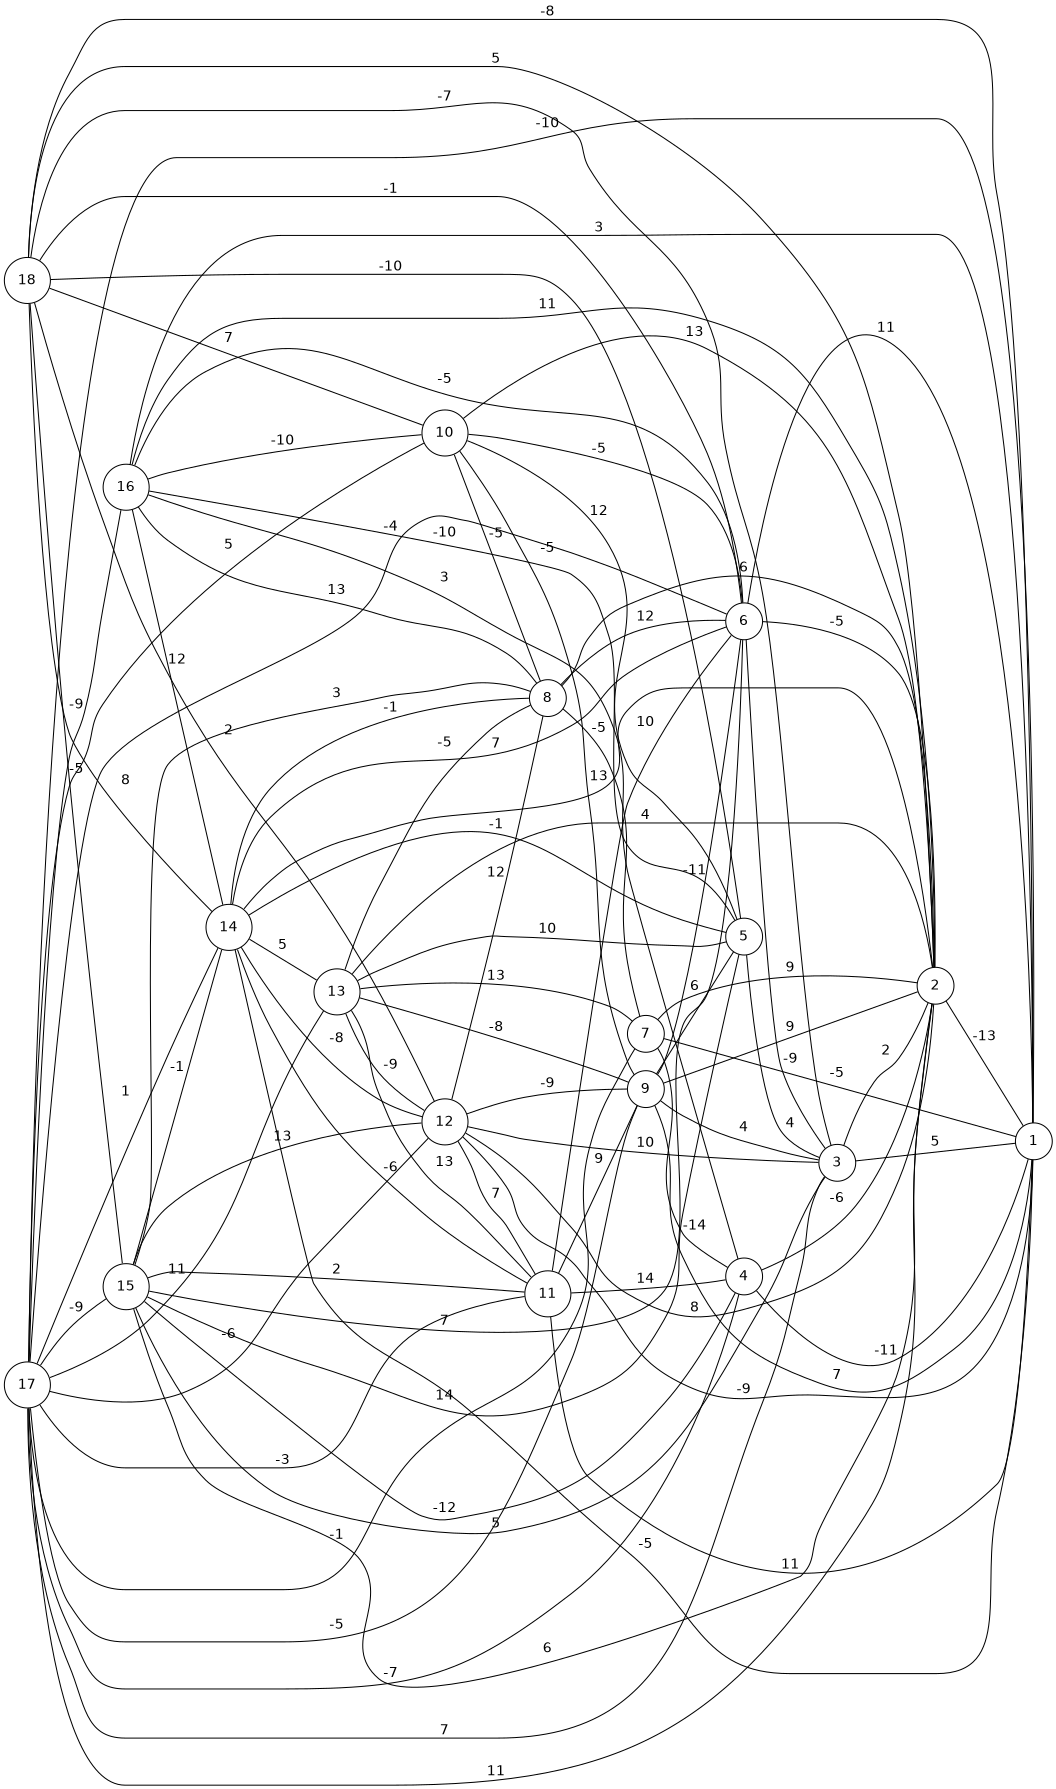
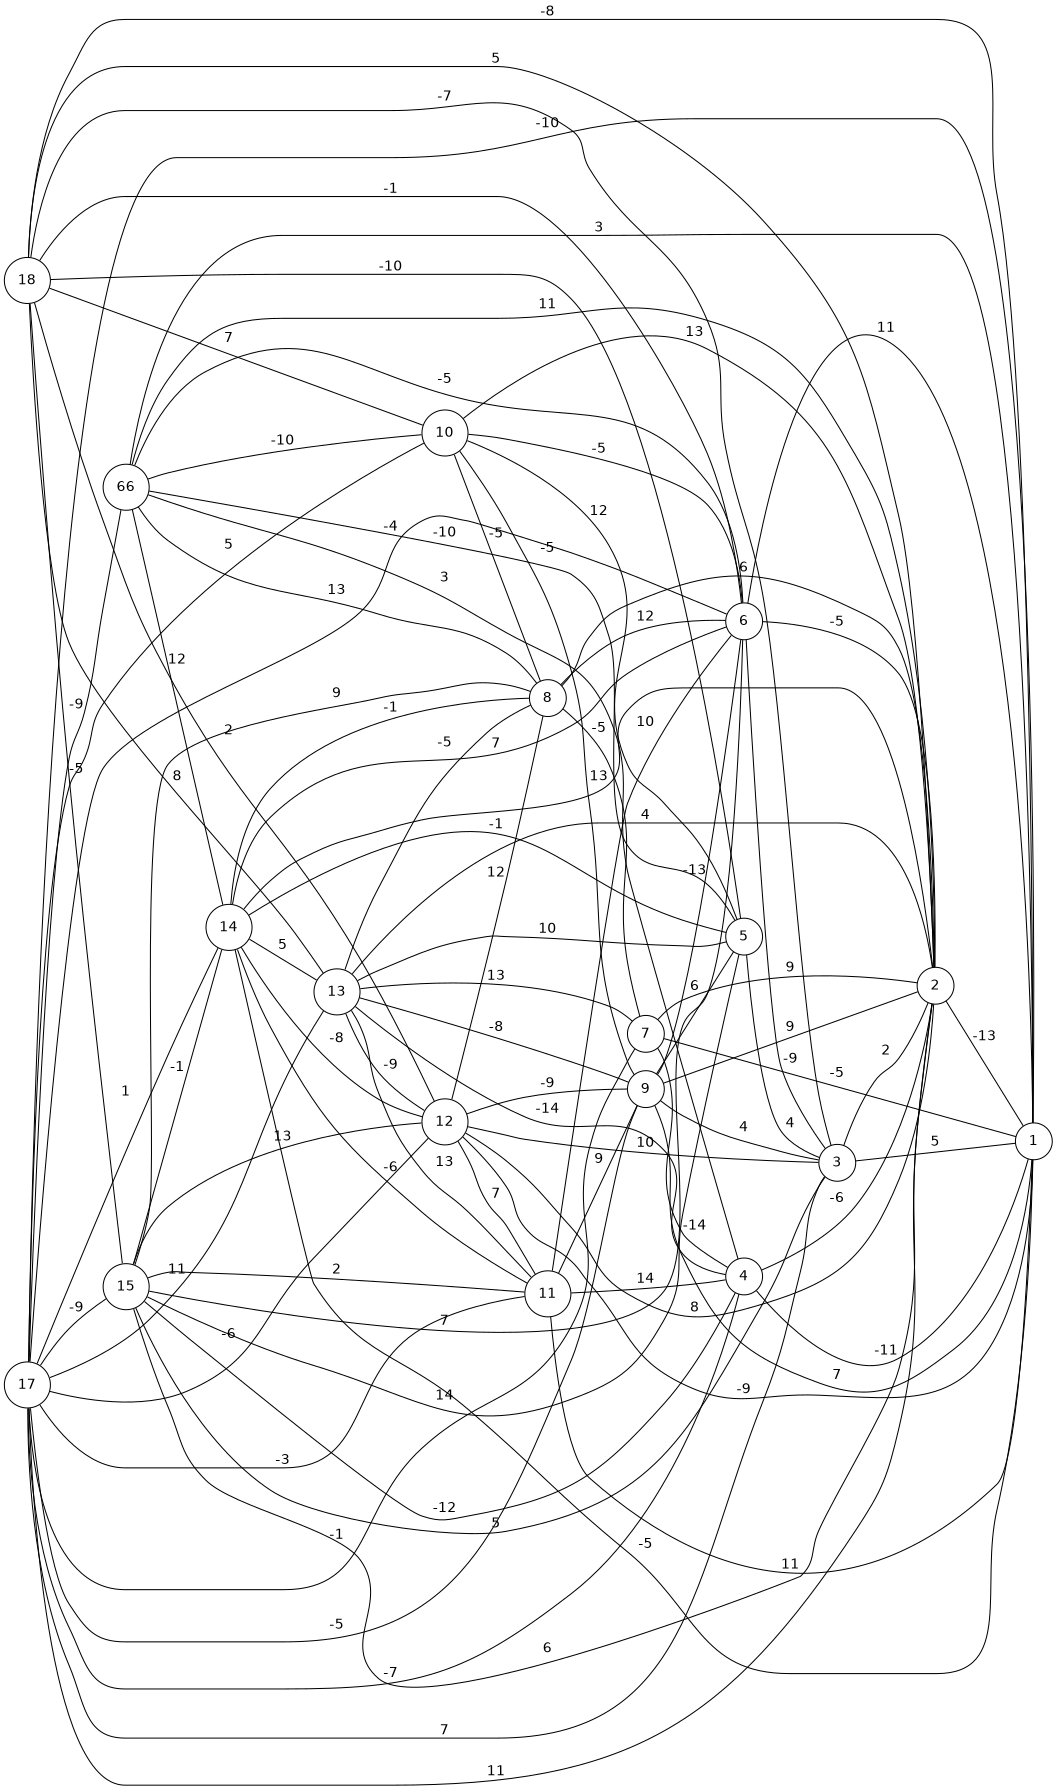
node "16": label "16" -> "66"
edge "18" -- "14": now "18" -- "13"
edge "8" -- "15": label "3" -> "9"
edge "6" -- "9": label "-11" -> "-13"
edge "13" -- "4": added, label "-14"
